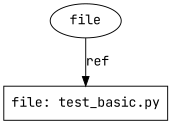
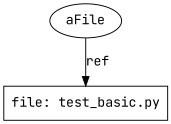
node "file": label "file" -> "aFile"
